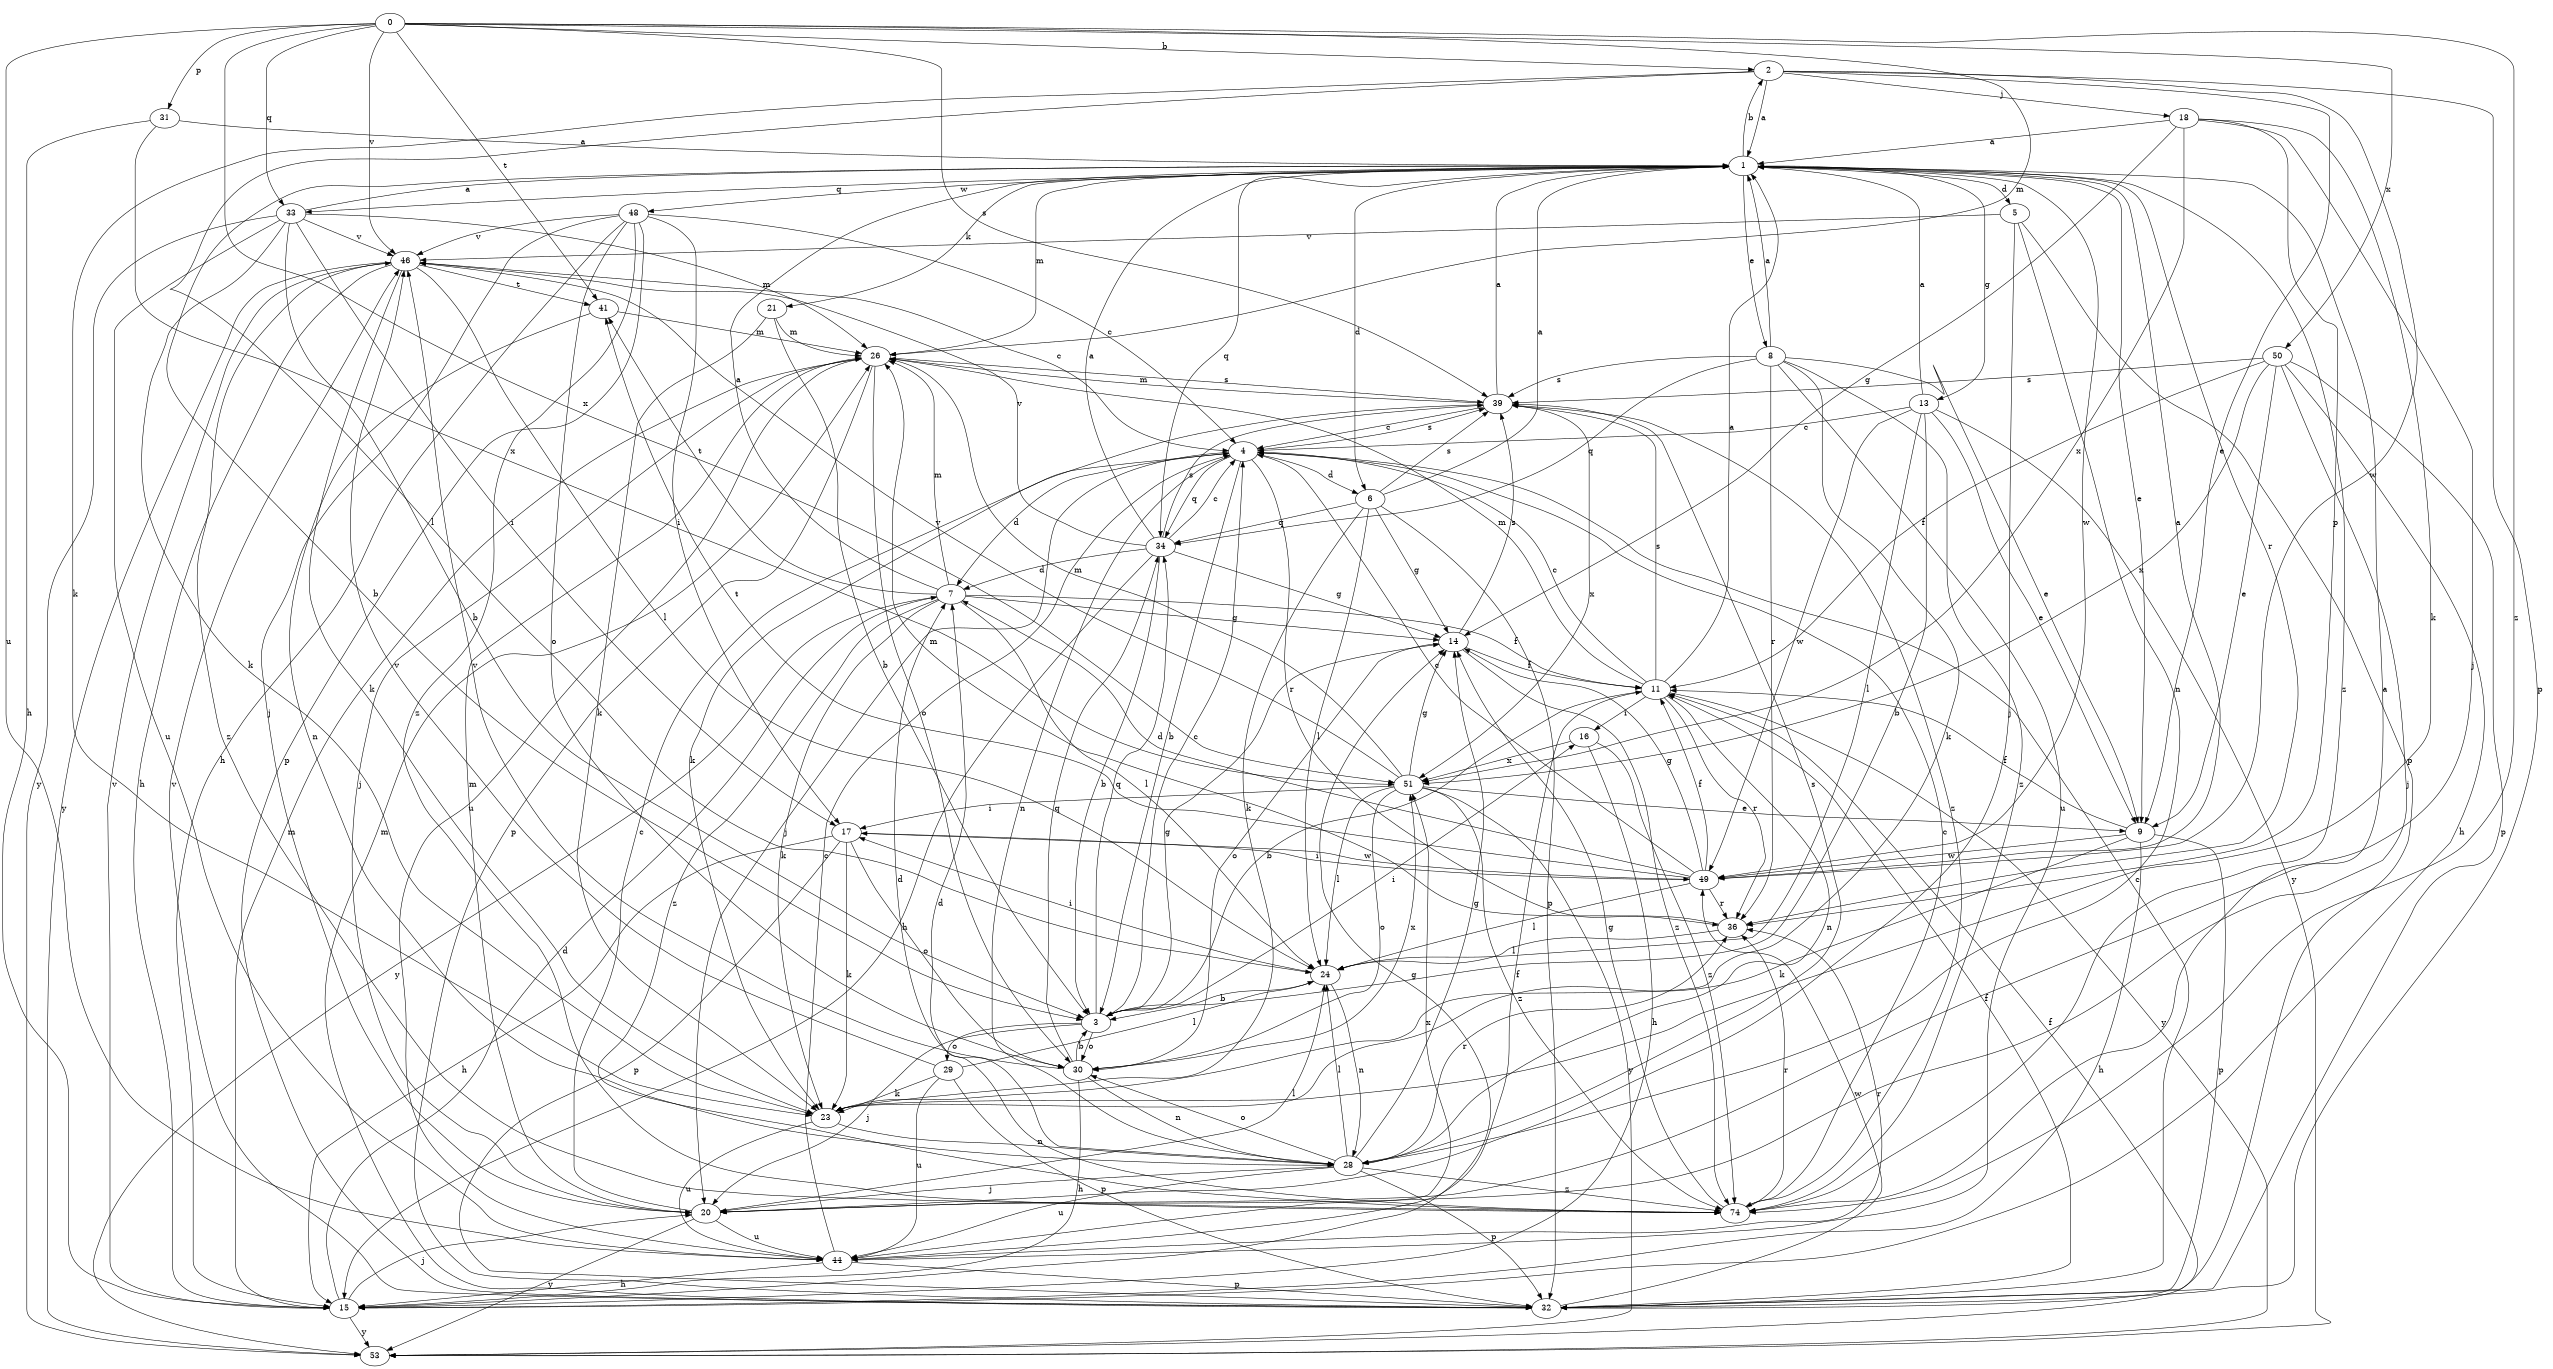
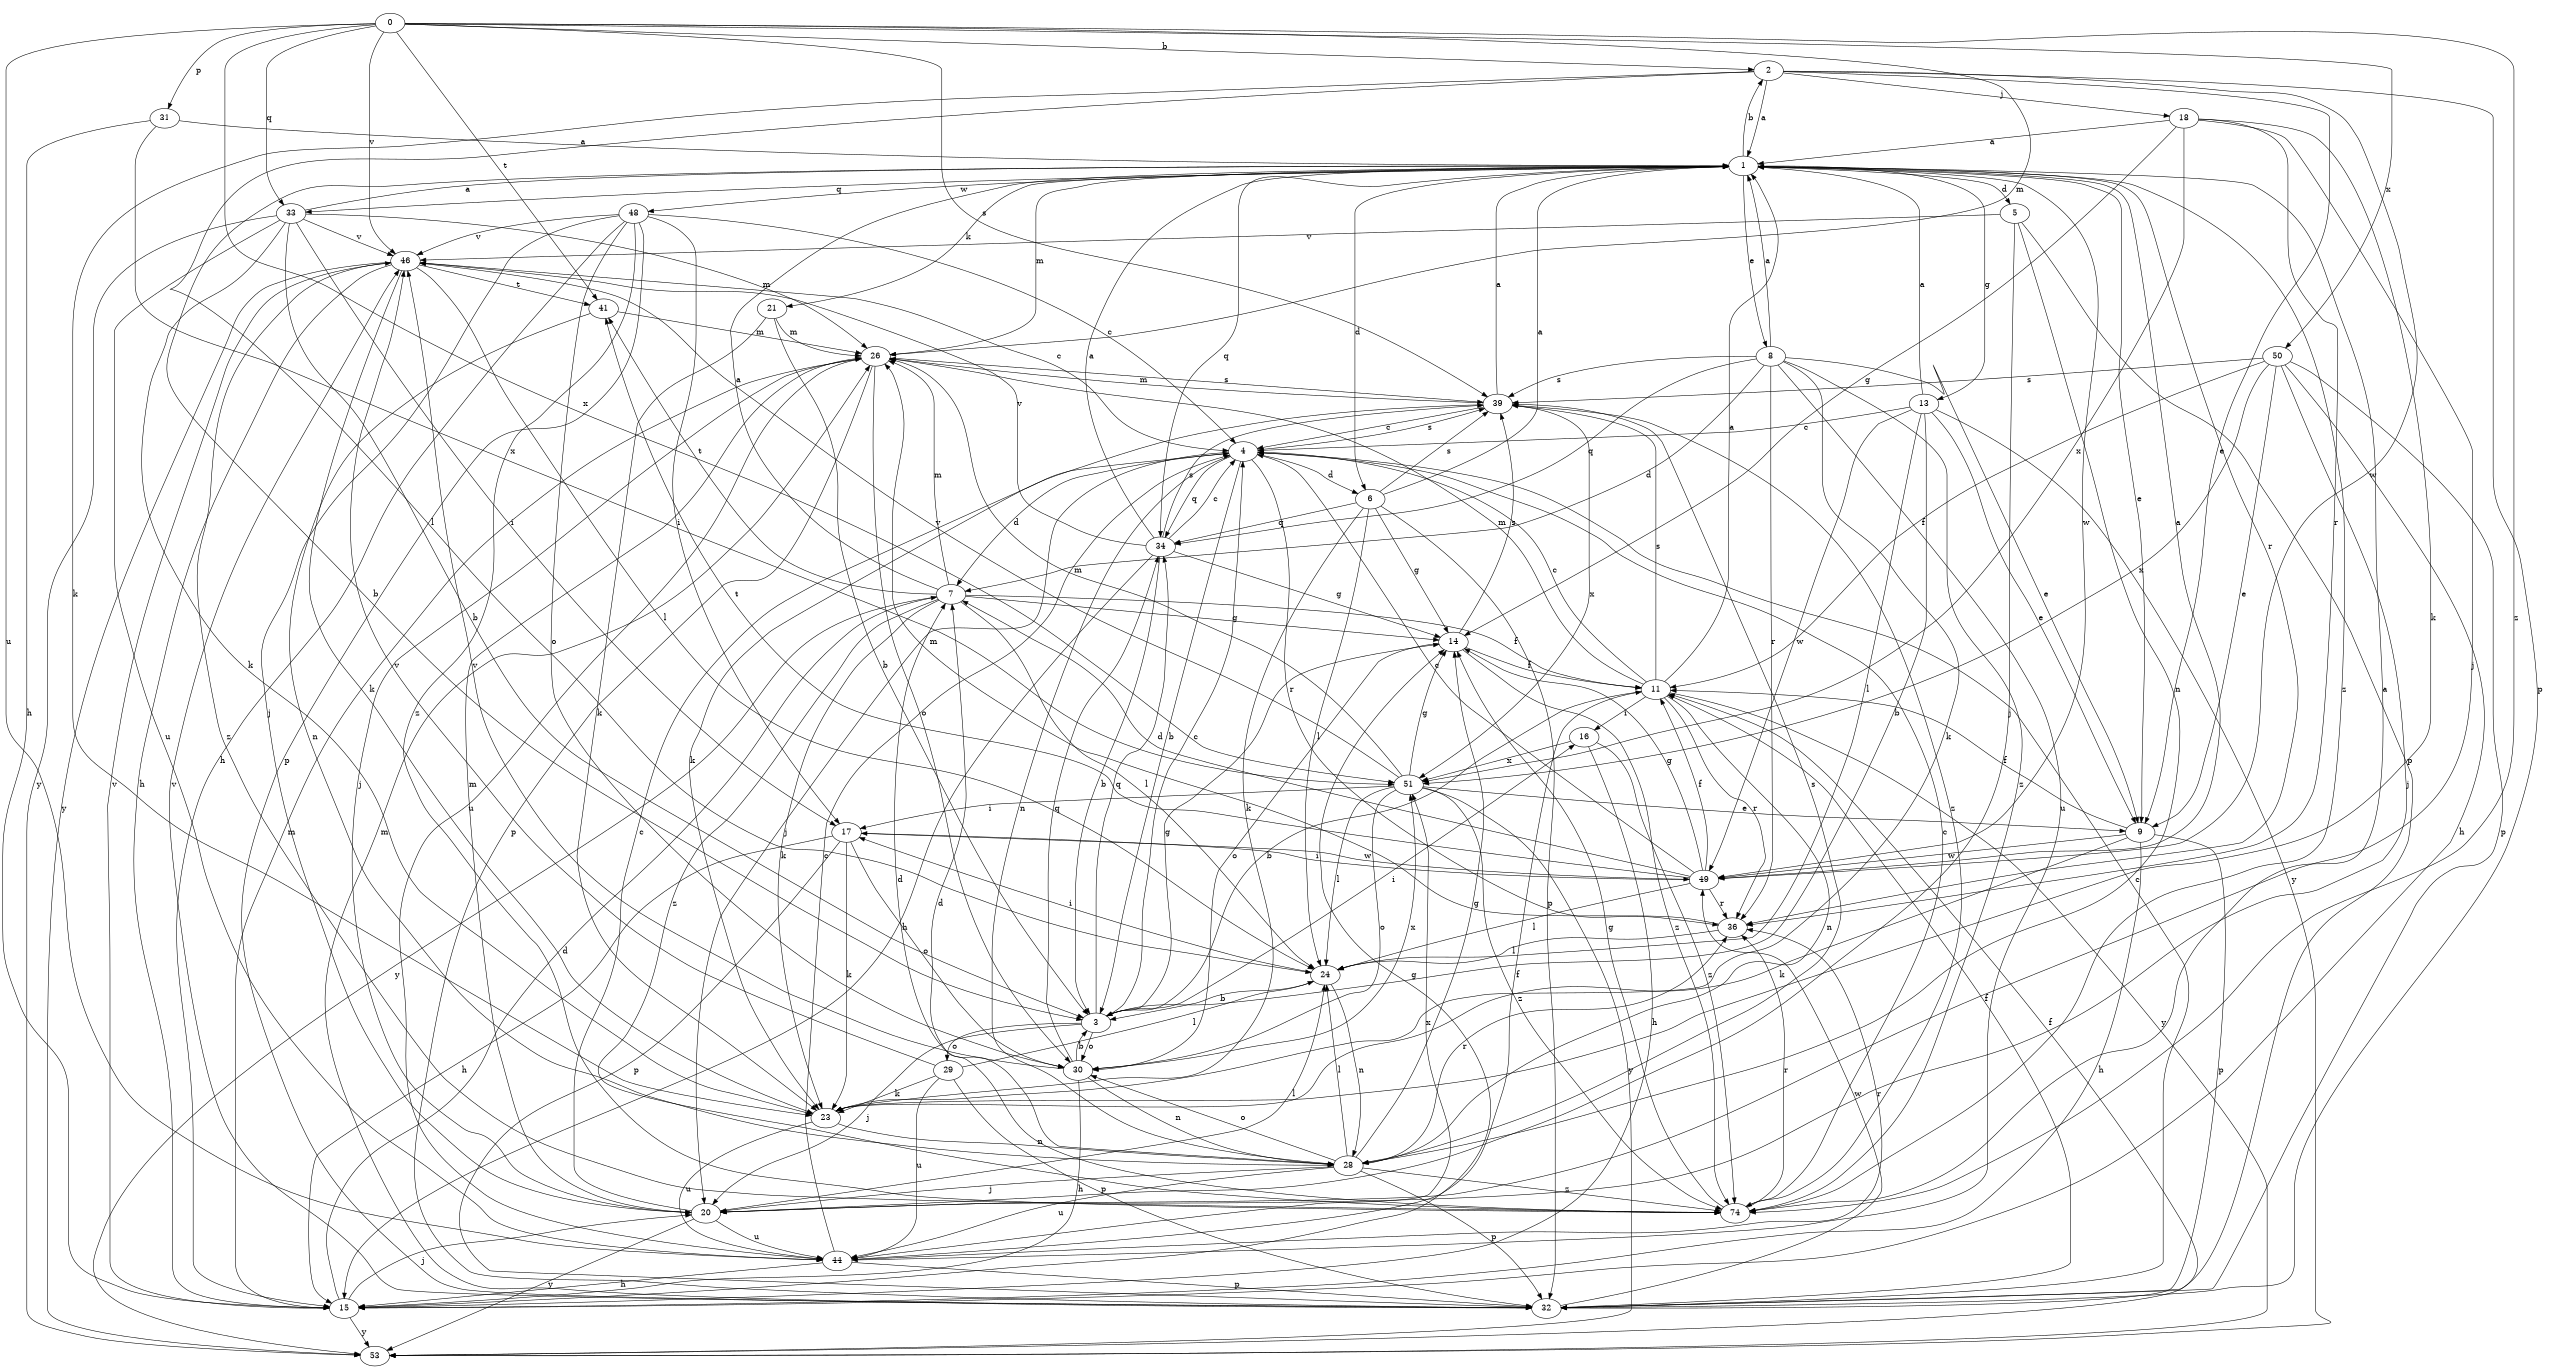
edge "18" -> "36": label "p" -> "r"
edge "34" -> "7": now "8" -> "7"
